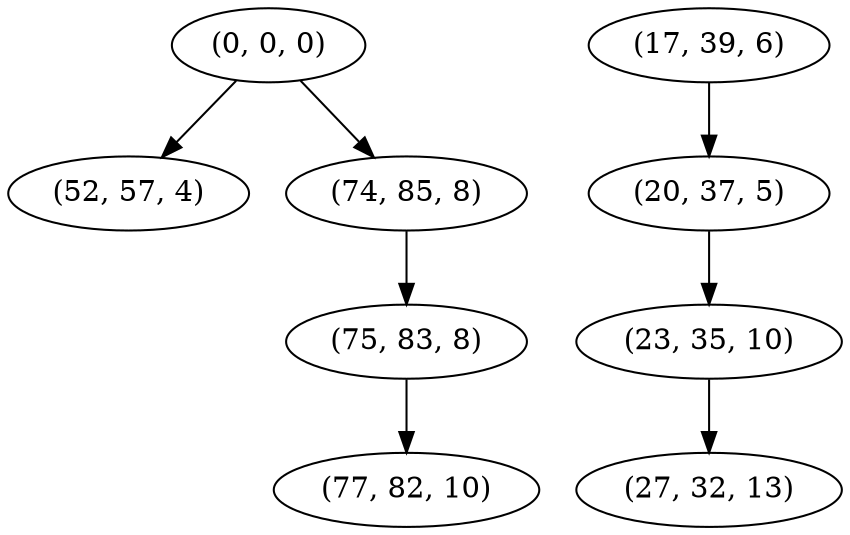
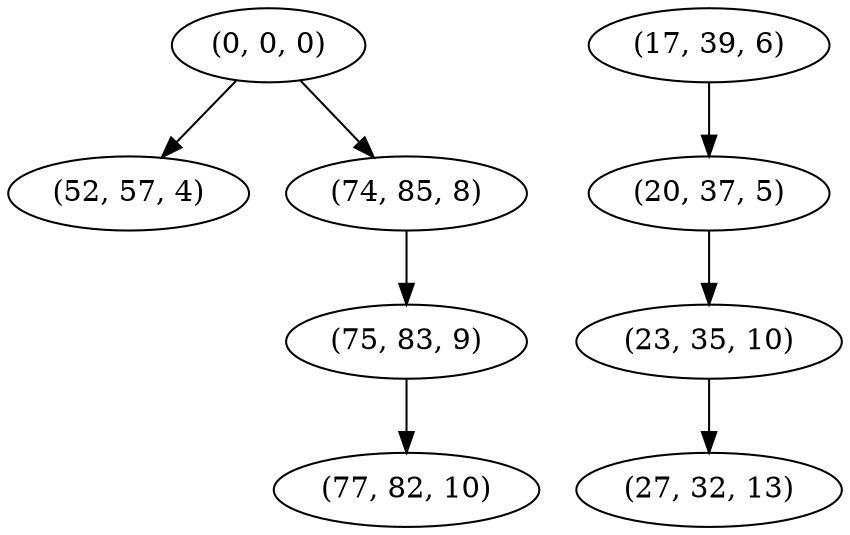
node "(75, 83, 8)": label "(75, 83, 8)" -> "(75, 83, 9)"
